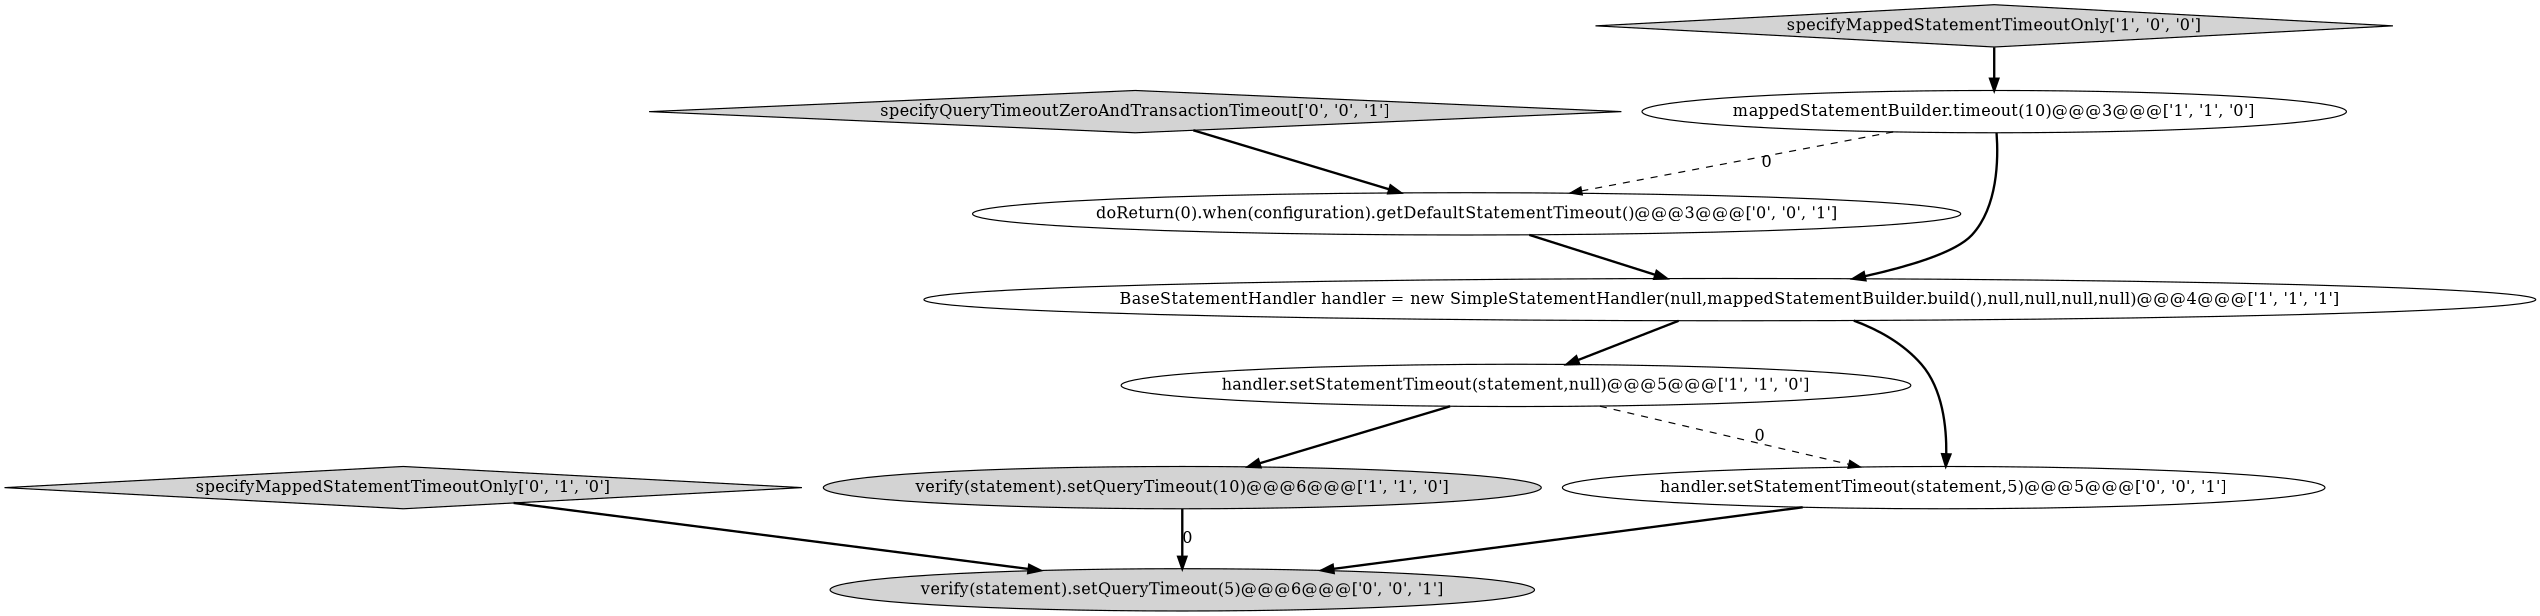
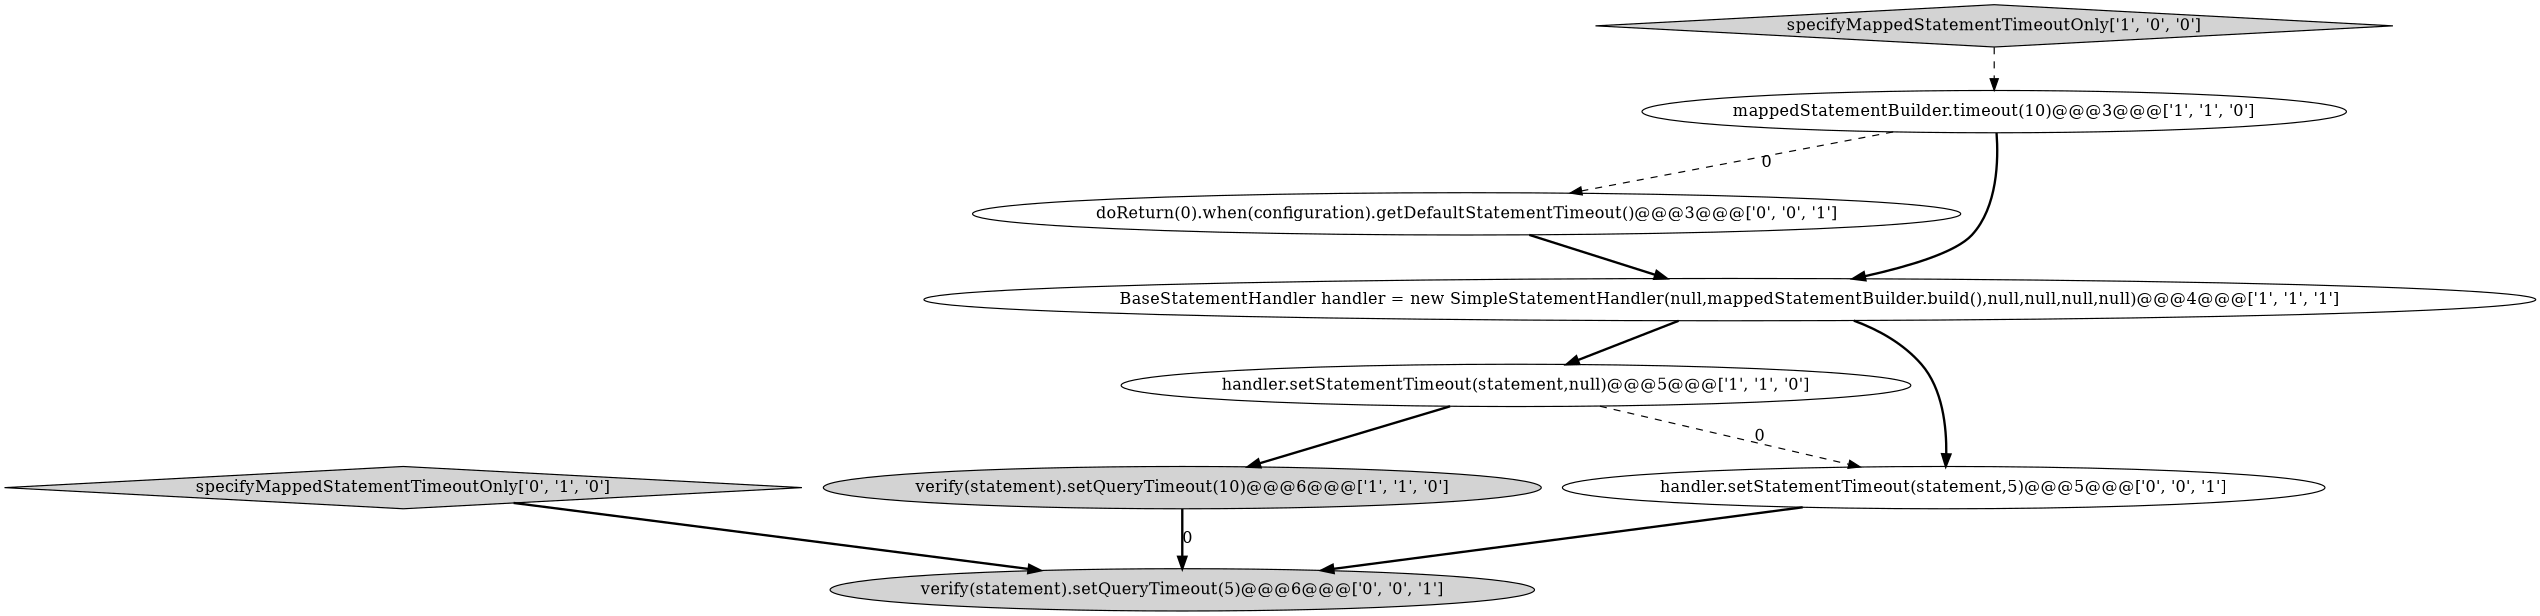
edge "specifyMappedStatementTimeoutOnly['1', '0', '0']" -> "mappedStatementBuilder.timeout(10)@@@3@@@['1', '1', '0']": style bold -> dashed
node "specifyQueryTimeoutZeroAndTransactionTimeout['0', '0', '1']": removed
